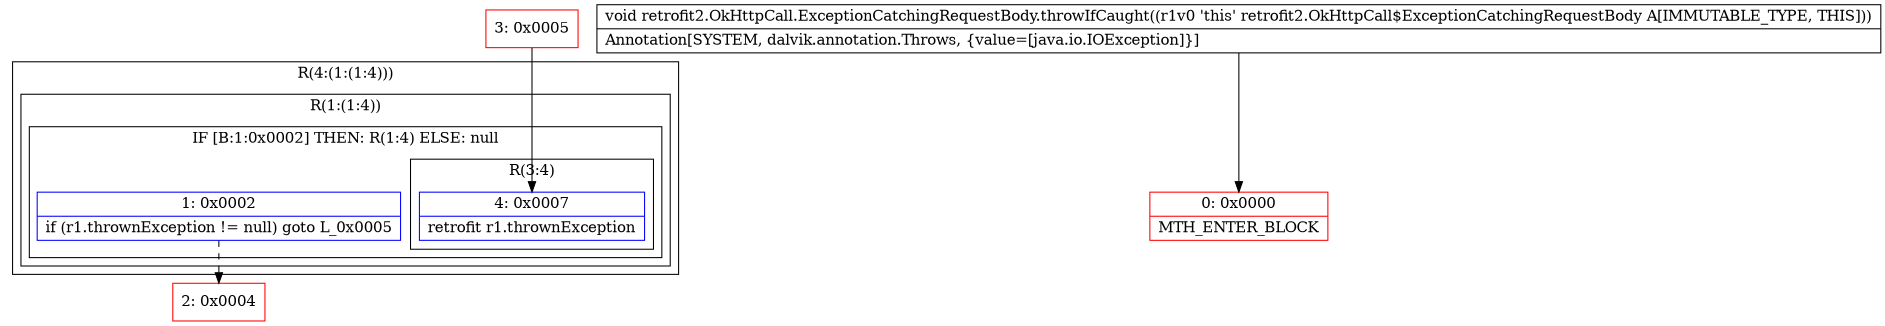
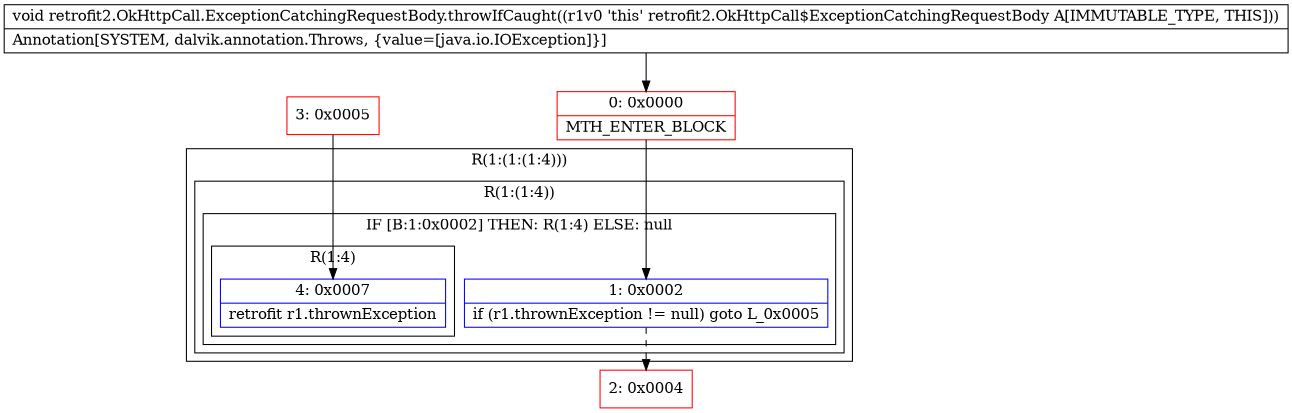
cluster "R(4:(1:(1:4)))": label "R(4:(1:(1:4)))" -> "R(1:(1:(1:4)))"
cluster "R(3:4)": label "R(3:4)" -> "R(1:4)"
edge "0: 0x0000" -> "1: 0x0002": added
